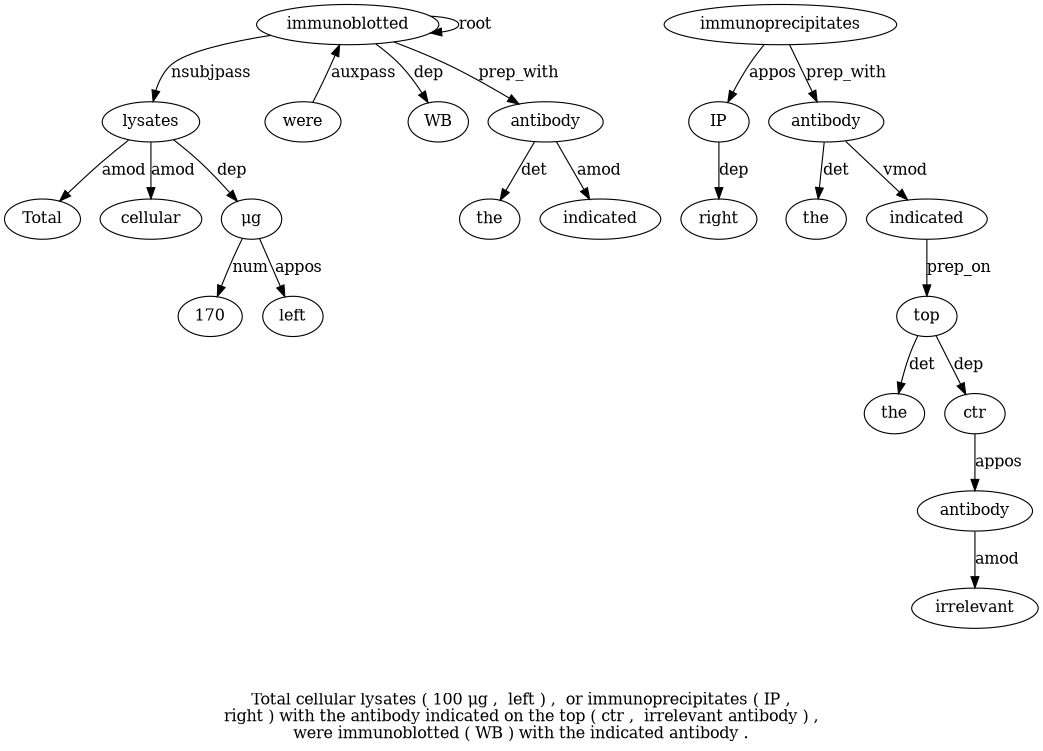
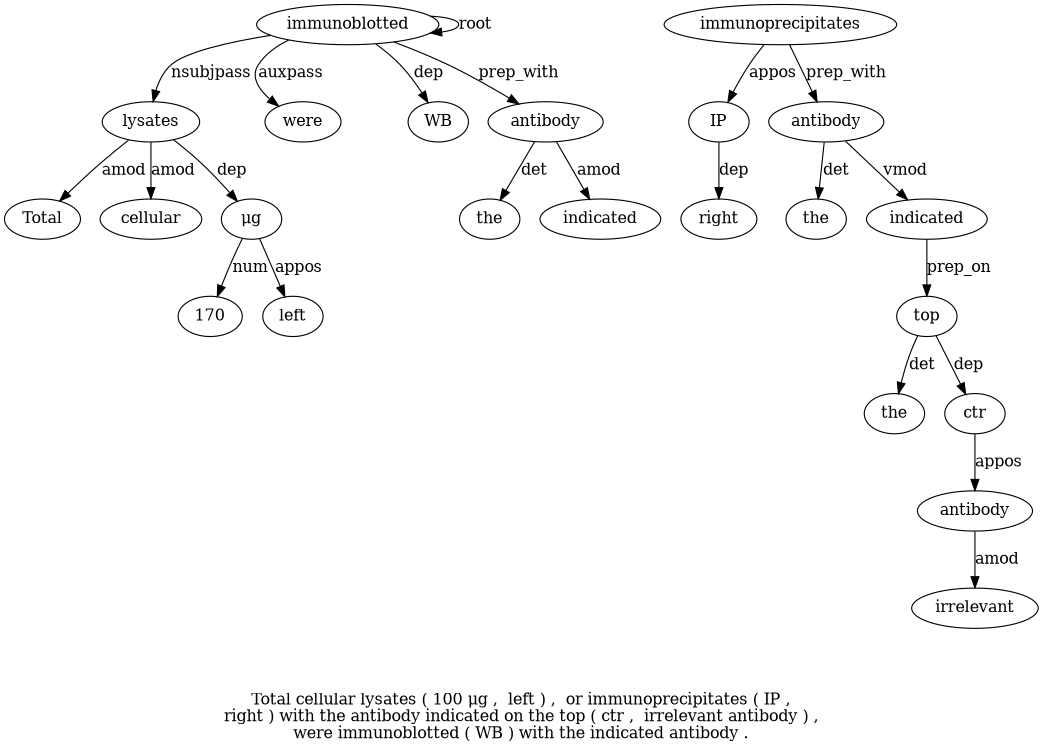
edge "were" -> "immunoblotted": reversed
